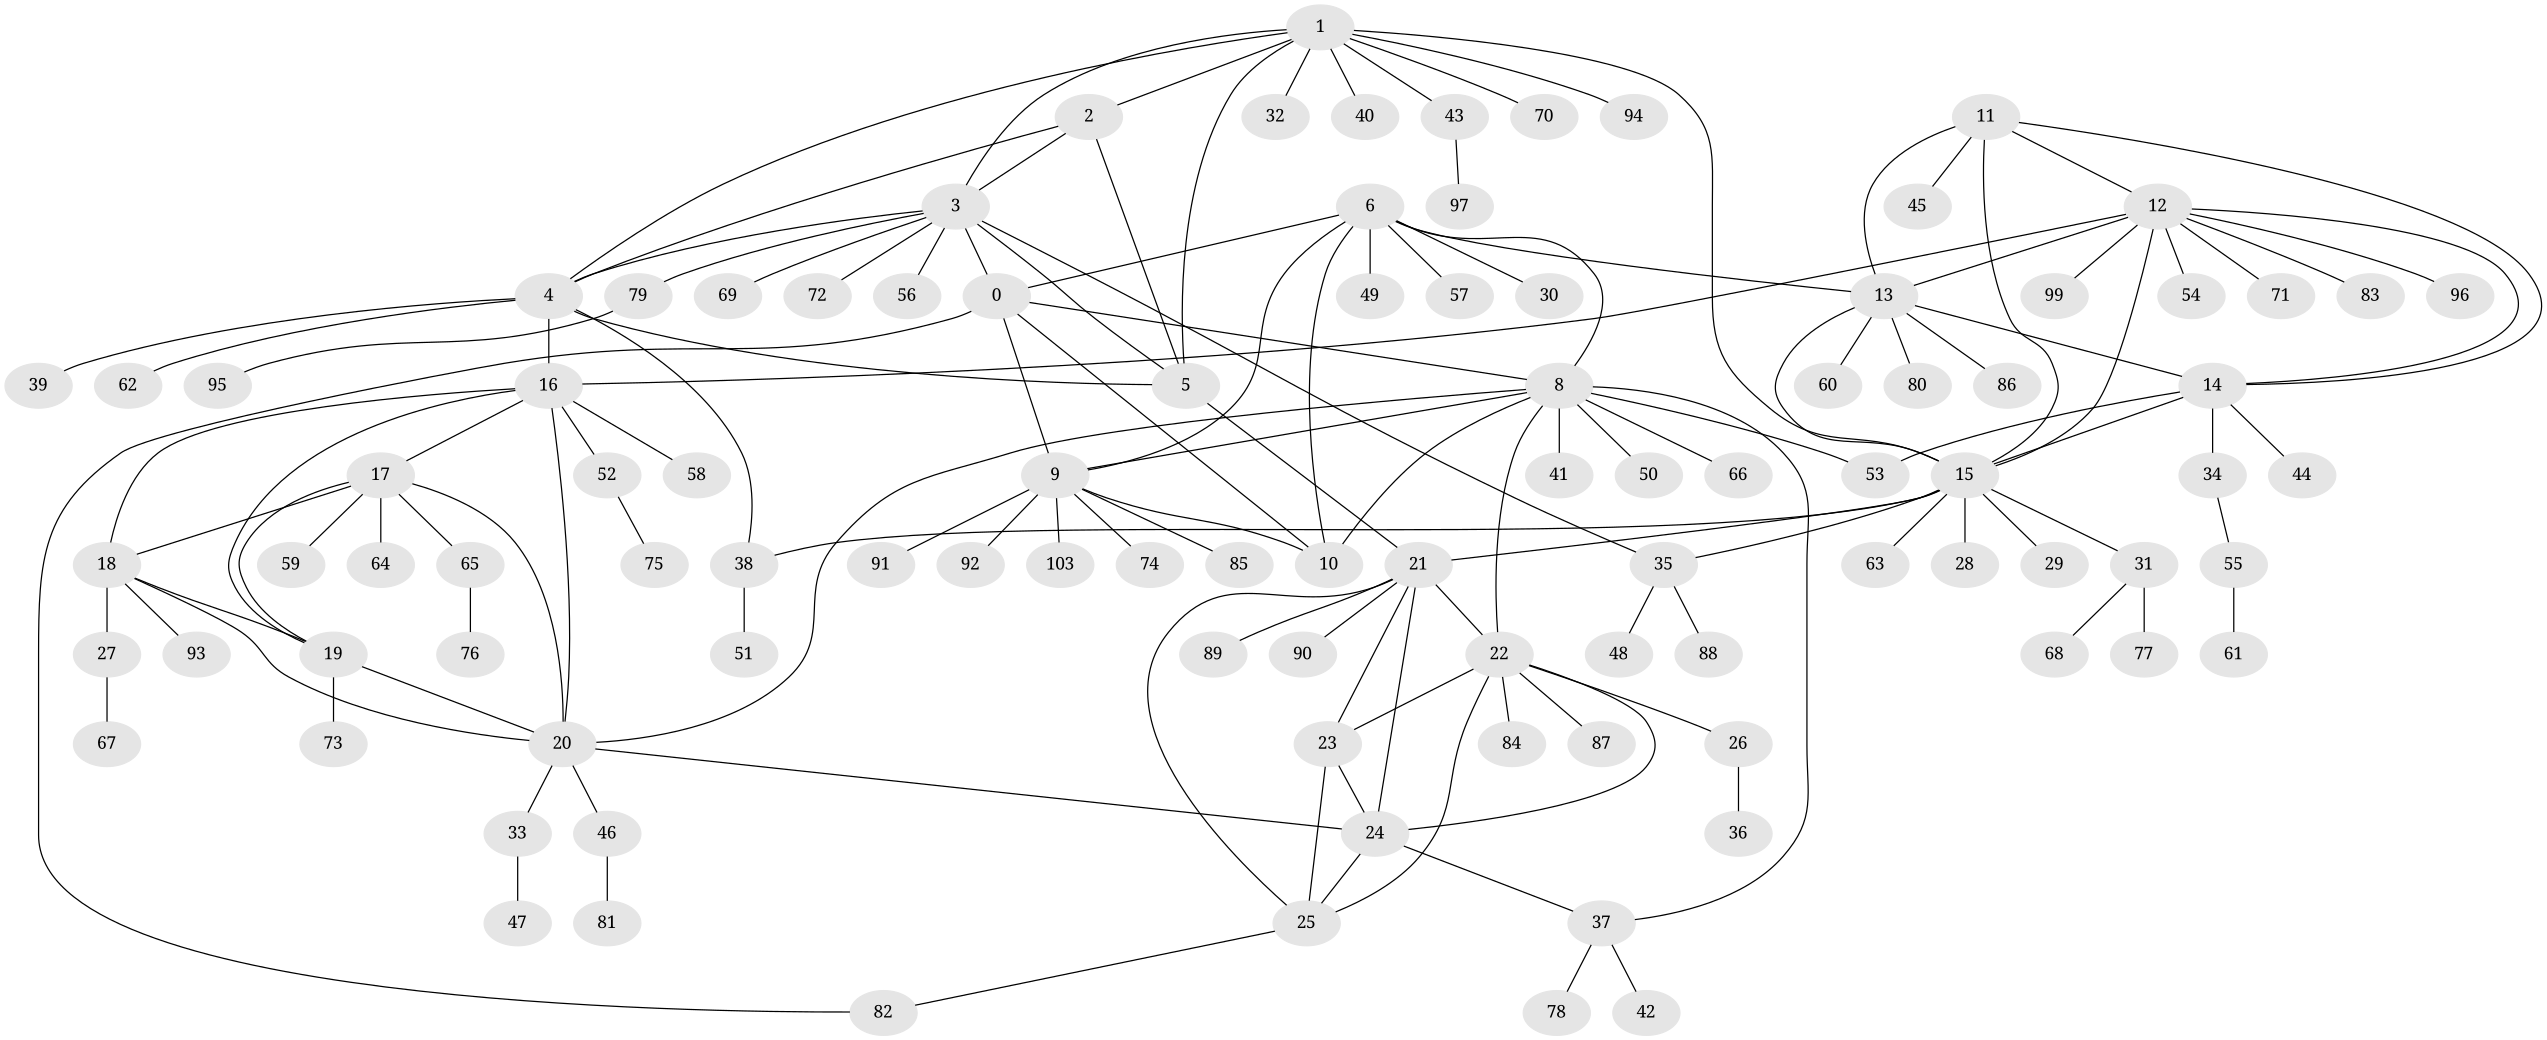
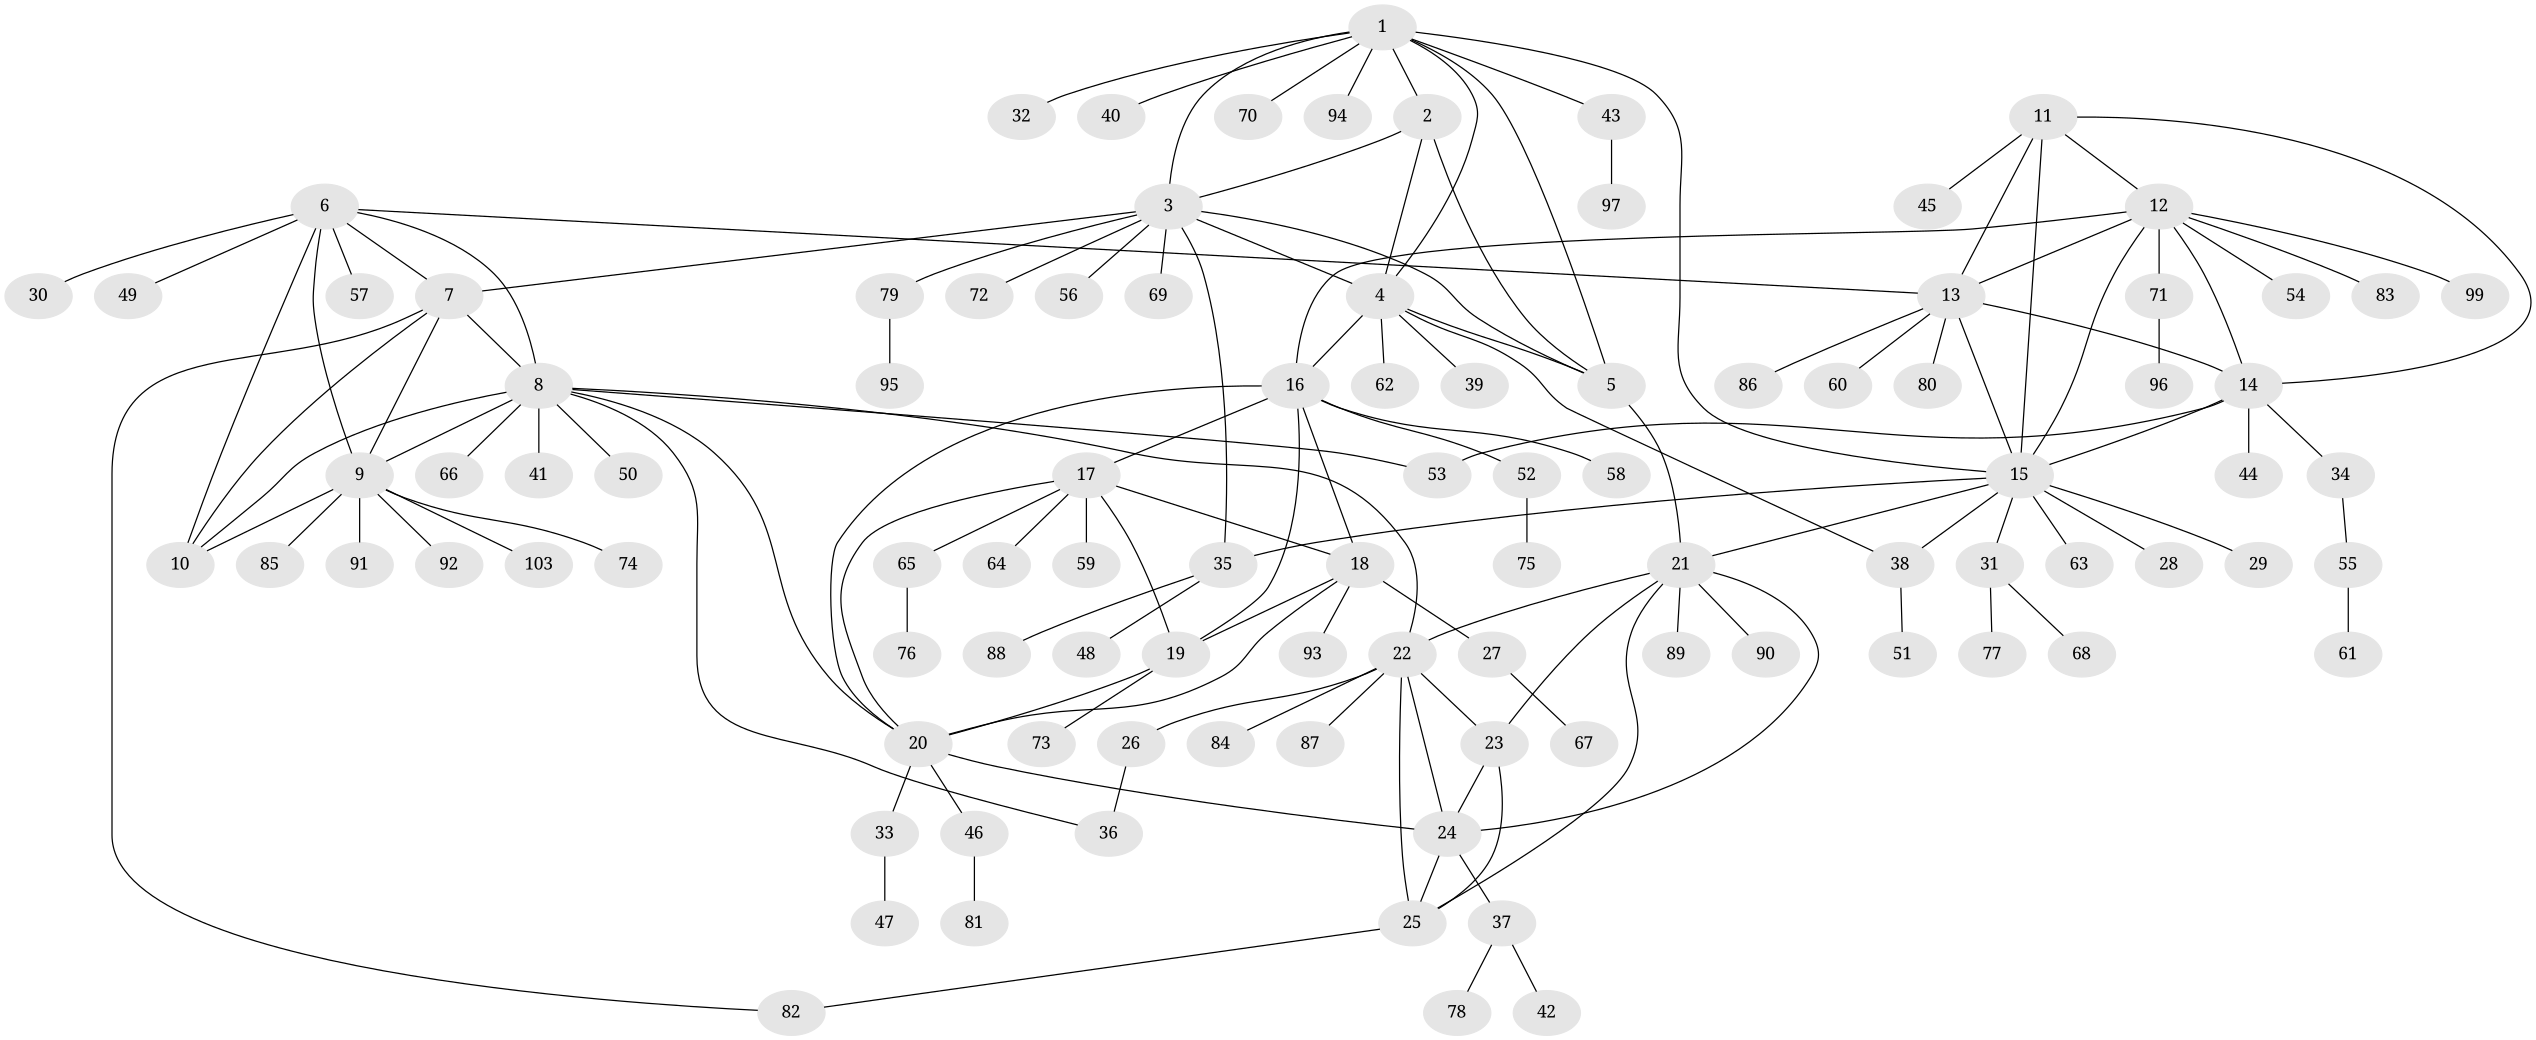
edge "12" -- "96": now "71" -- "96"
node "0": label "0" -> "7"
edge "8" -- "37": now "8" -- "36"
